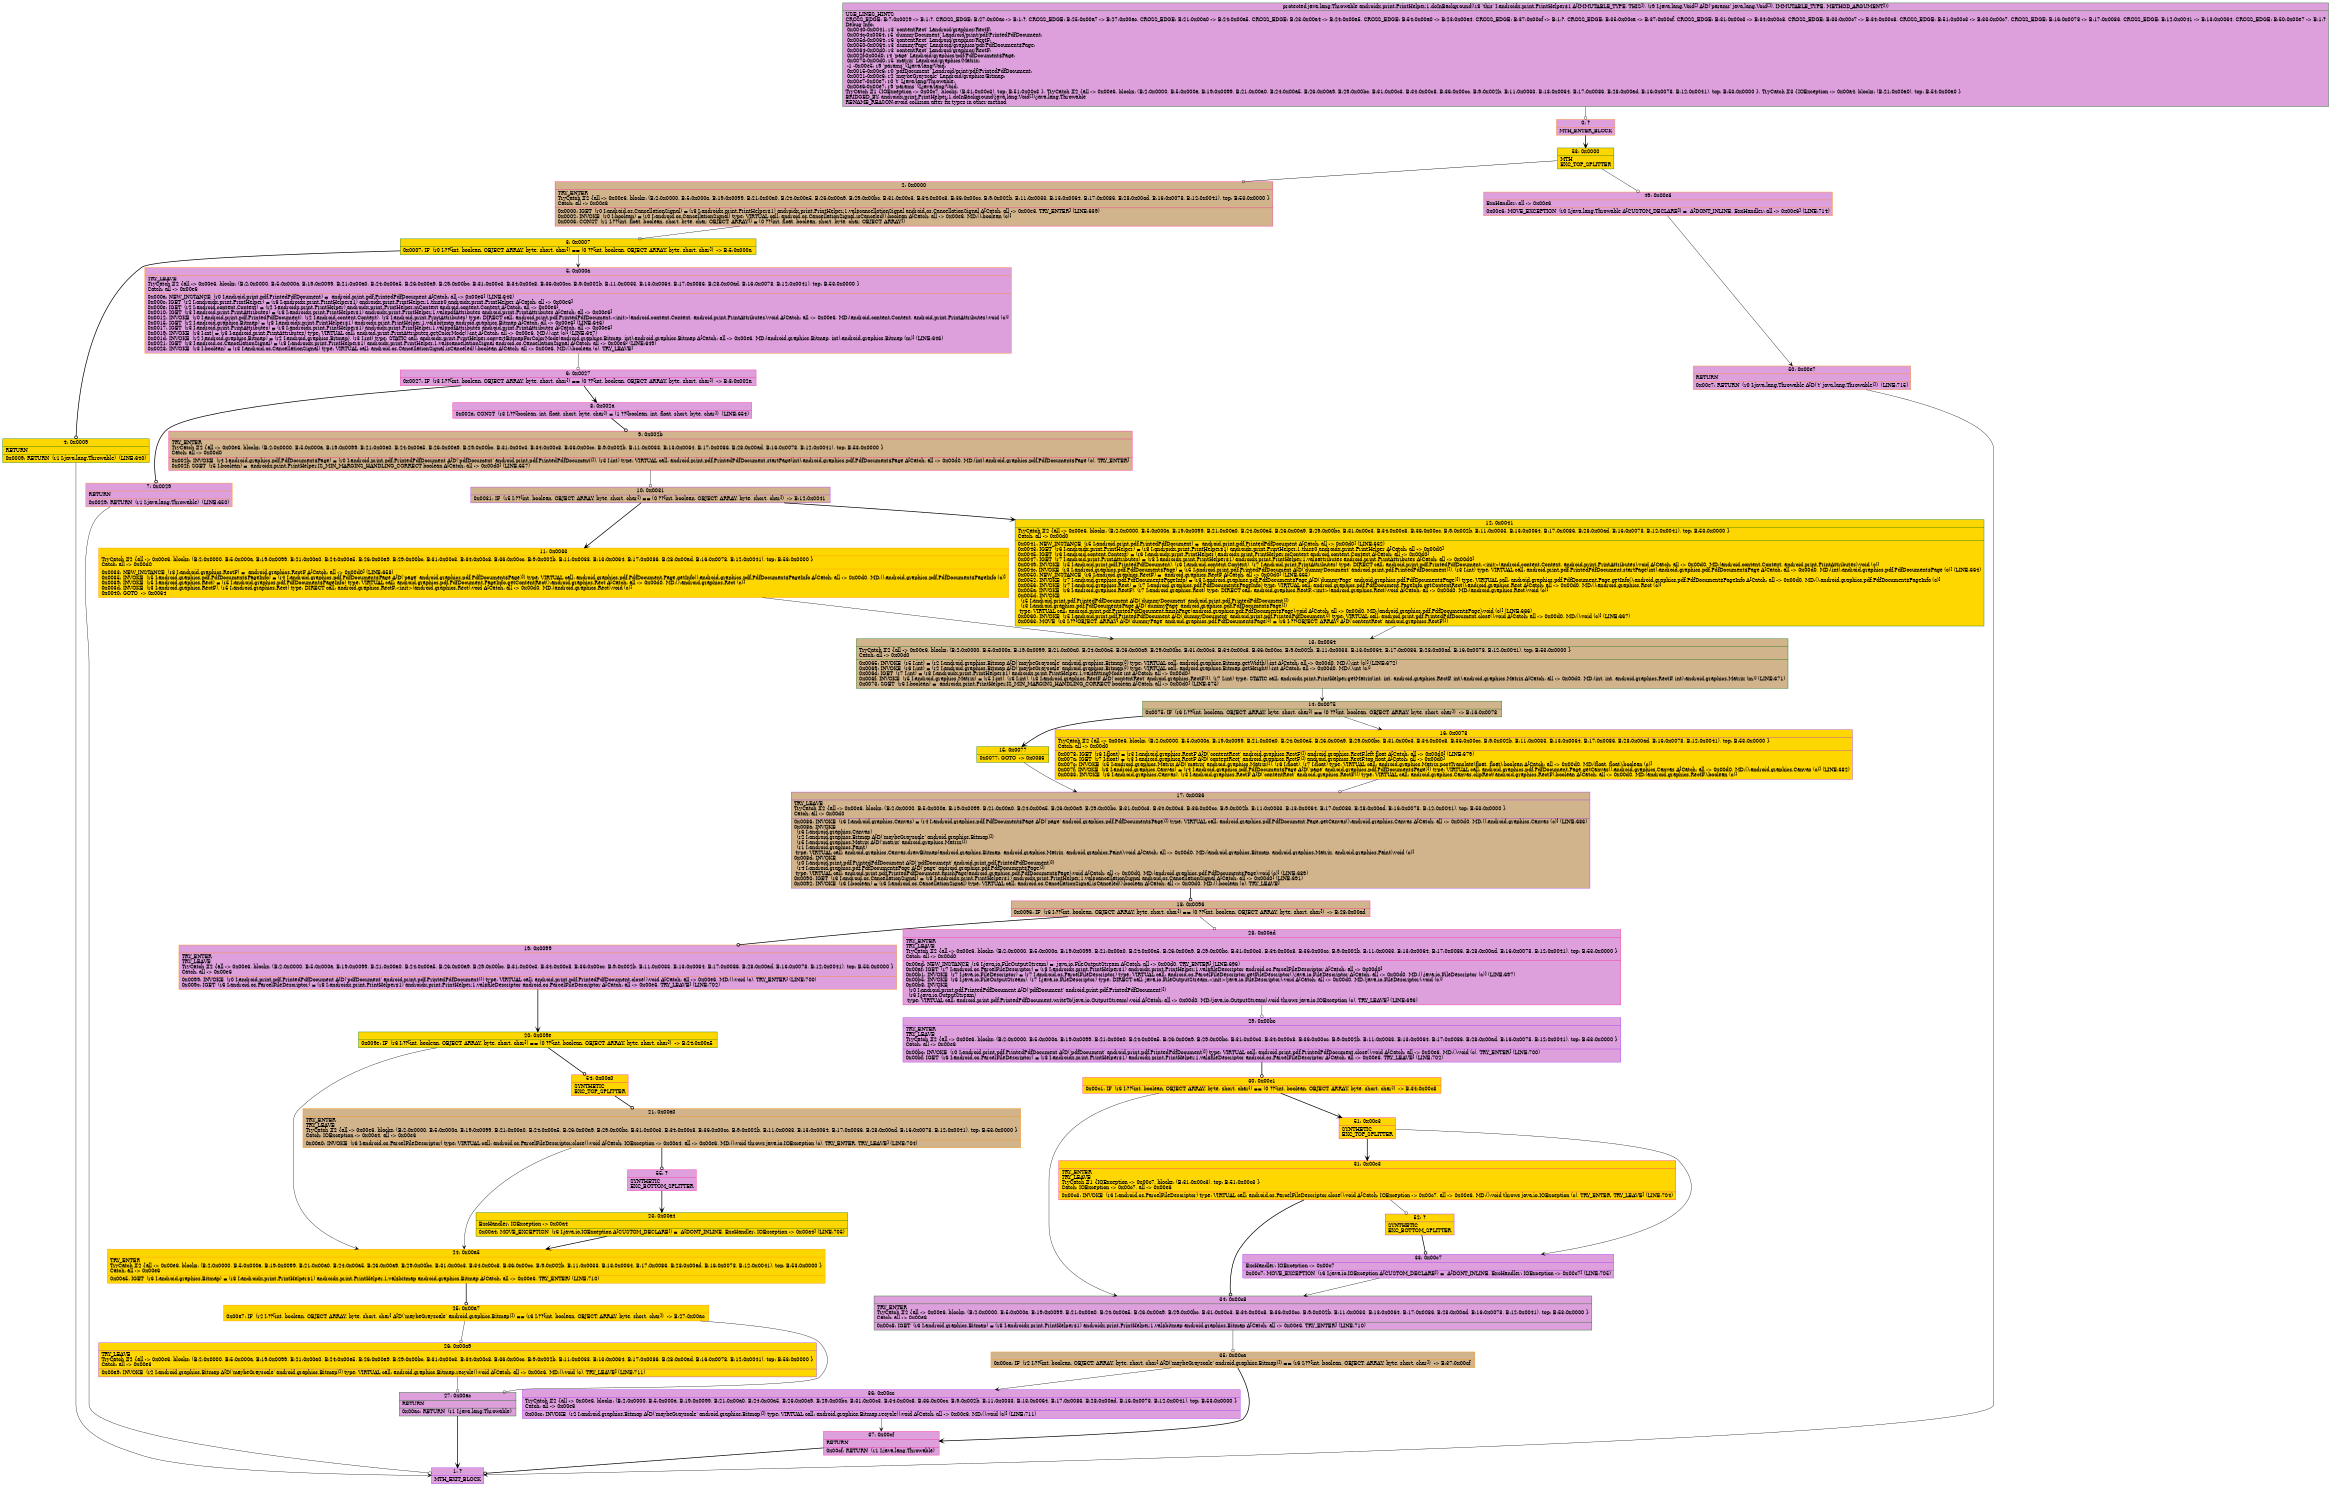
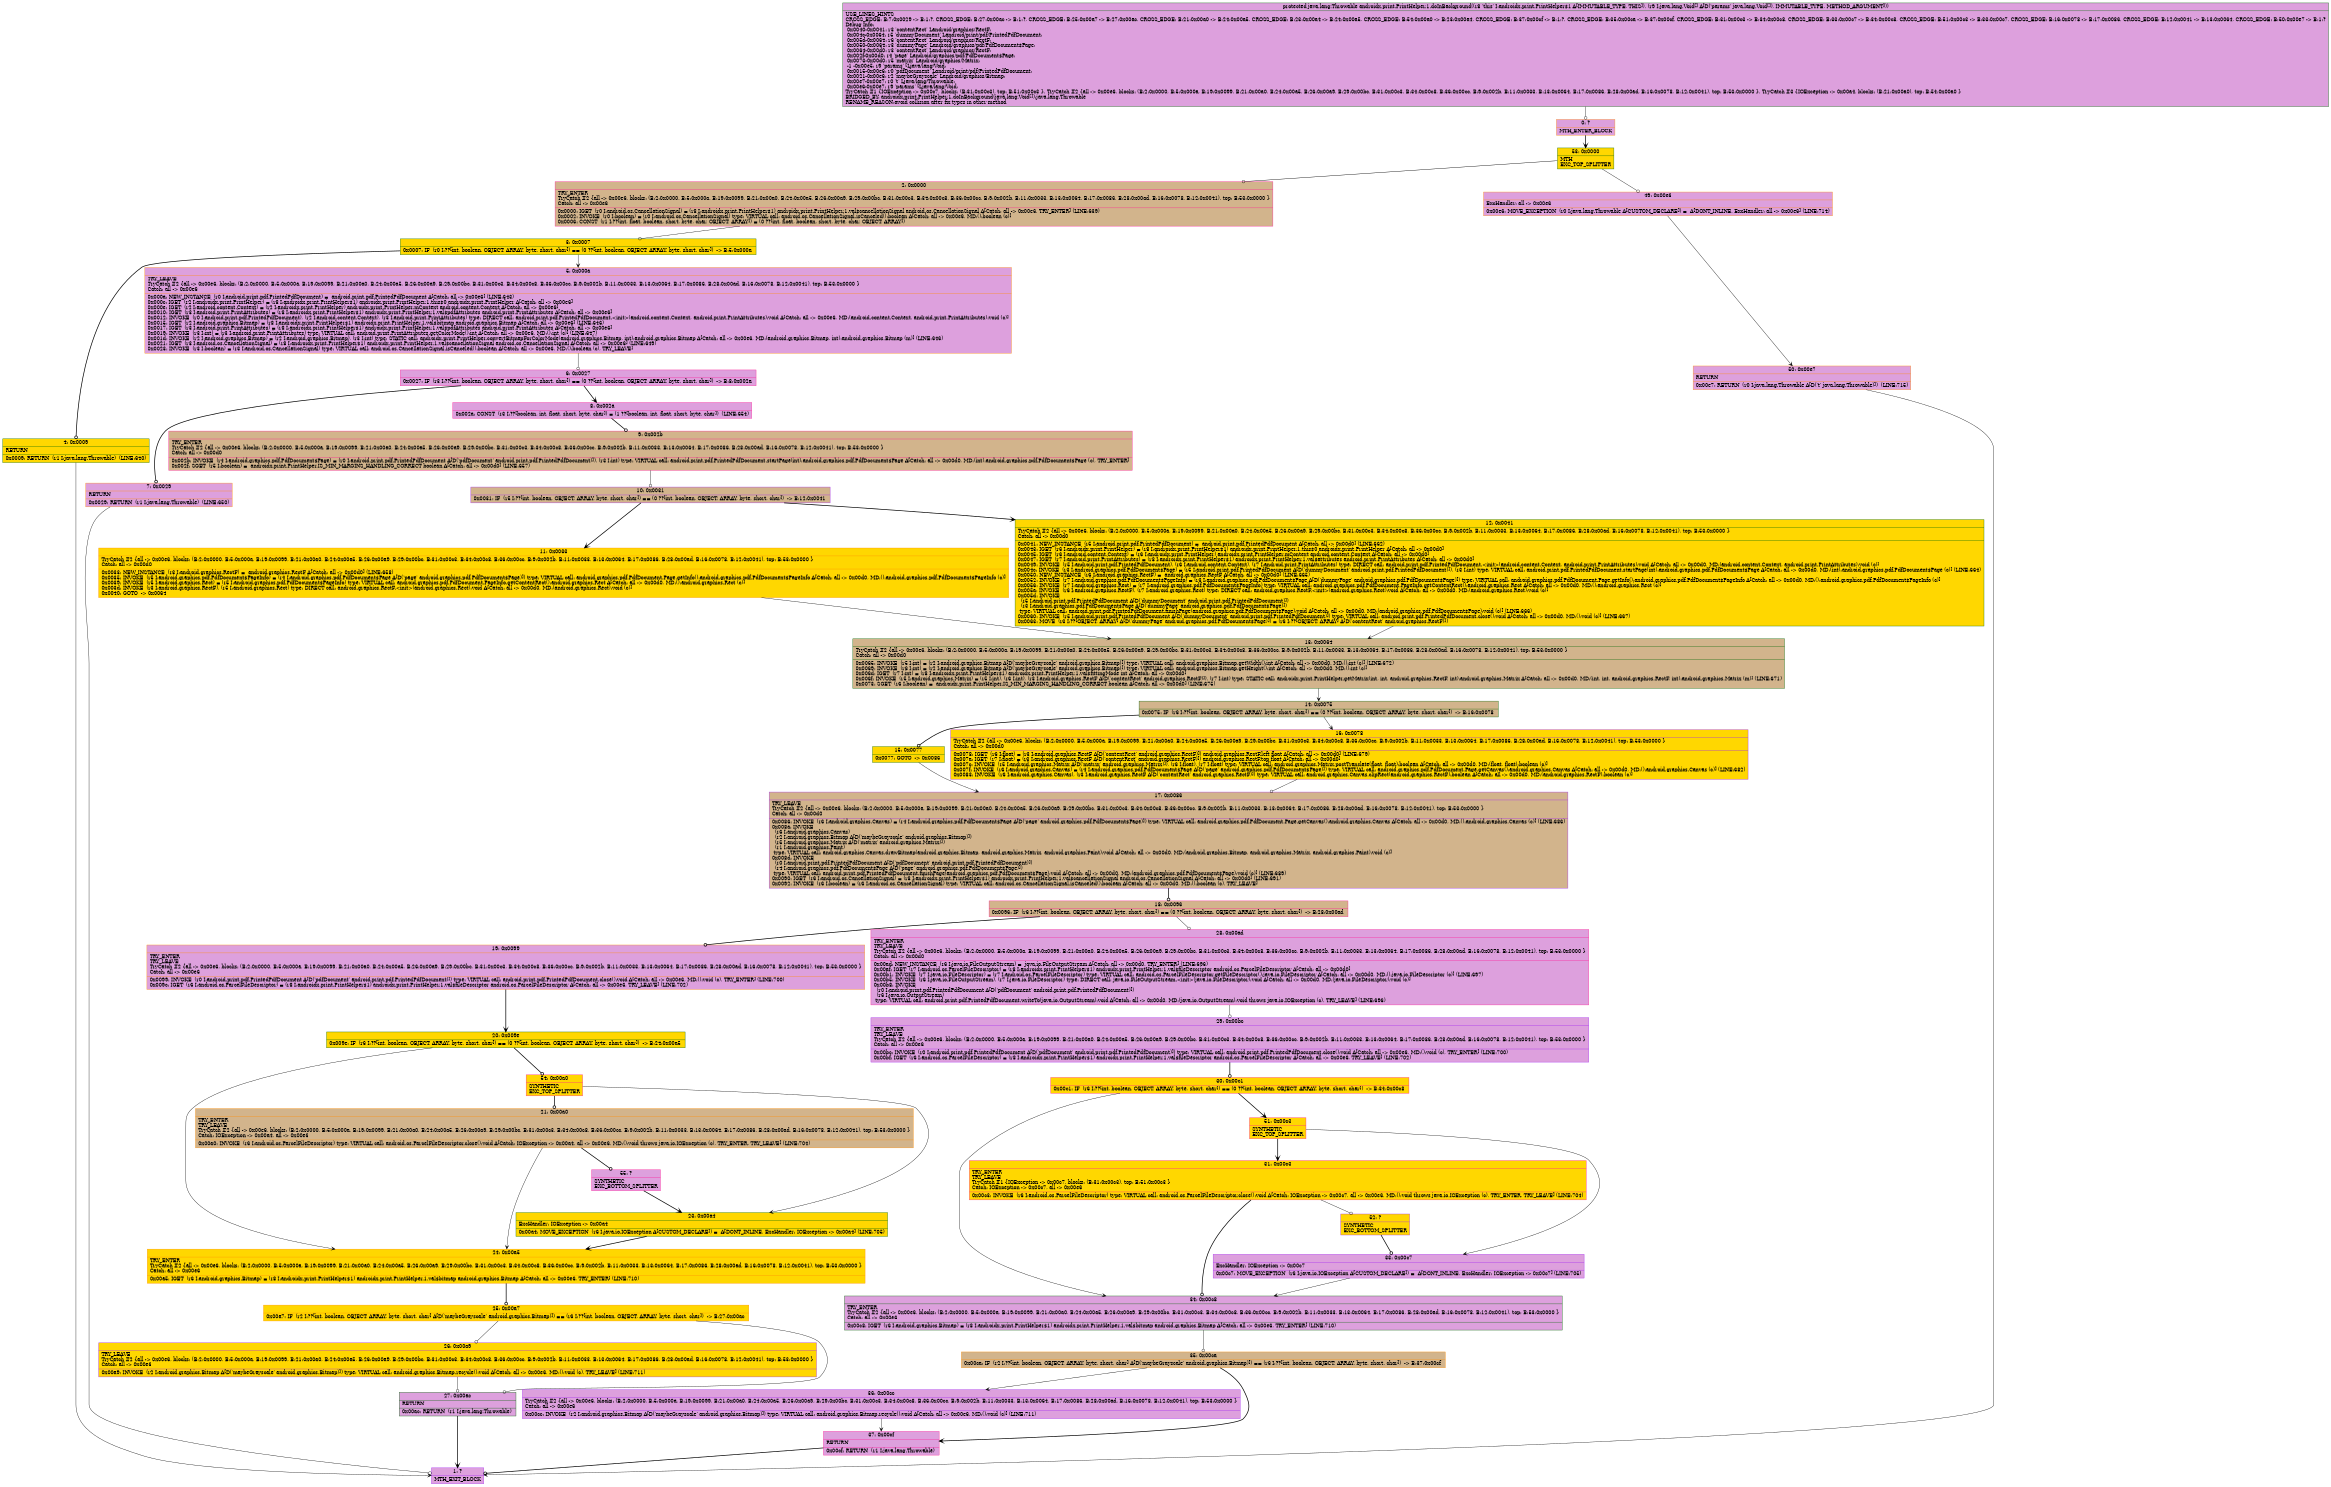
edge "14: 0x0075" -> "15: 0x0077": arrowhead vee -> odot
edge "54: 0x00a0" -> "23: 0x00a4": added
